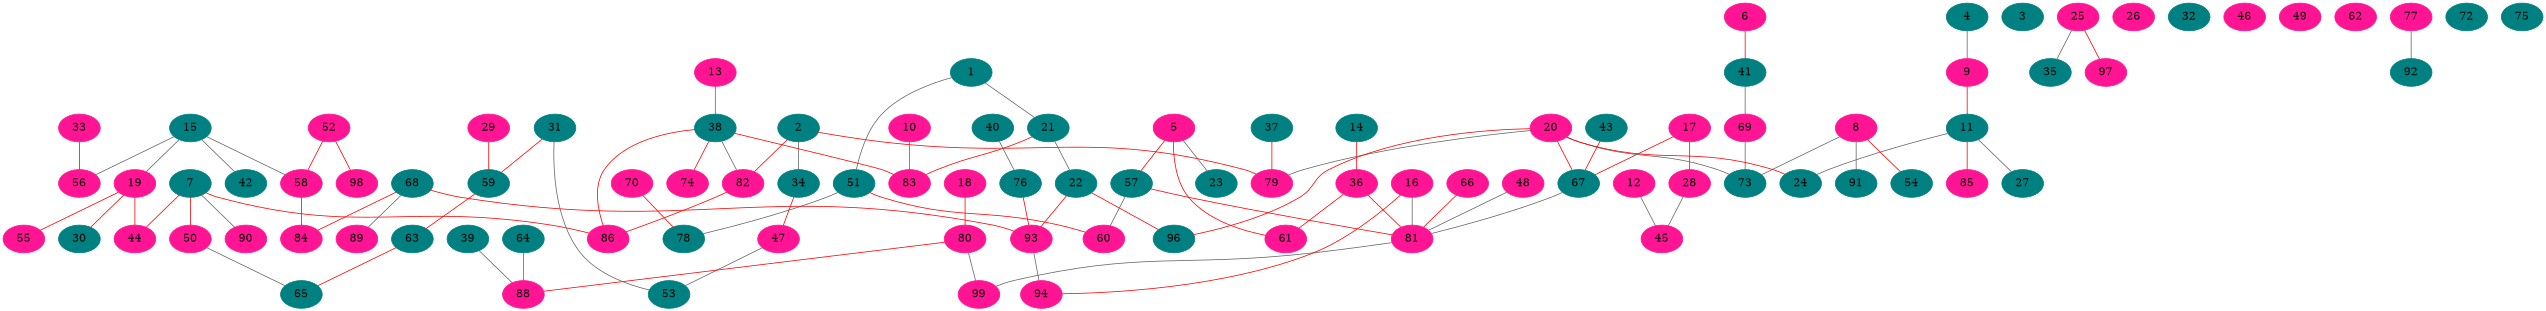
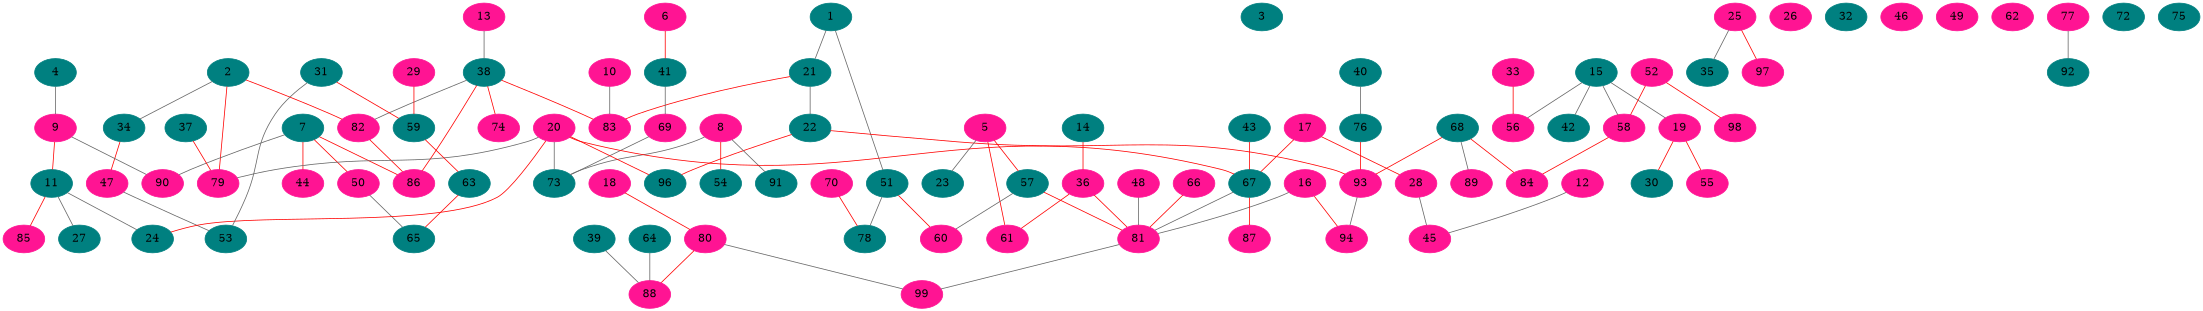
edge "9" -- "90": added
edge "19" -- "44": removed
node "87": added
